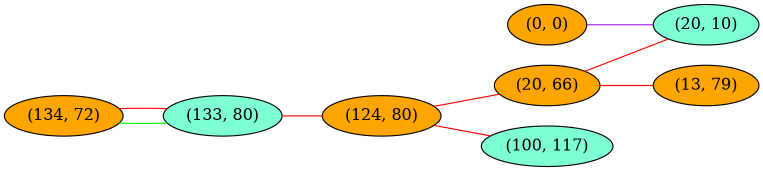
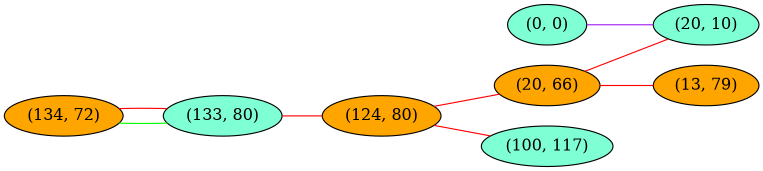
node "(0, 0)": fillcolor orange -> aquamarine
